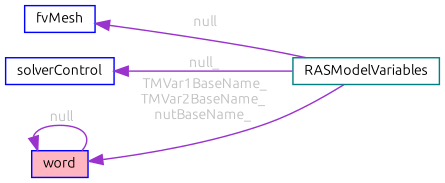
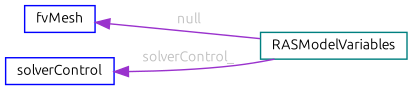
edge "RASModelVariables" -> "solverControl": label " null_" -> " solverControl_"
node "word": removed
